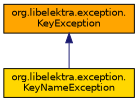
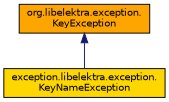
node "org.libelektra.exception. KeyNameException": label "org.libelektra.exception. KeyNameException" -> "exception.libelektra.exception. KeyNameException"
